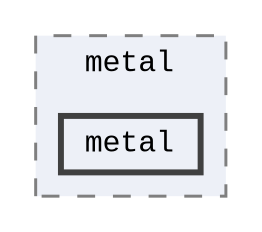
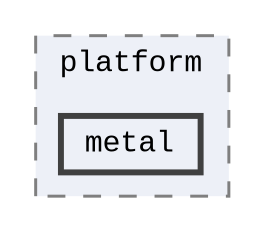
cluster "metal": label "metal" -> "platform"
